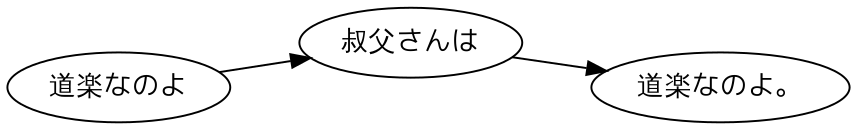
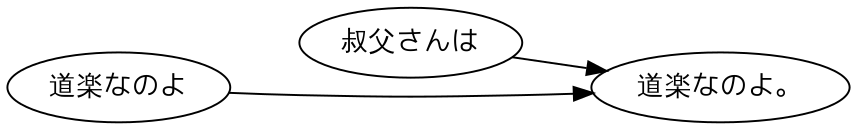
edge "道楽なのよ" -> "叔父さんは": now "道楽なのよ" -> "道楽なのよ。"
